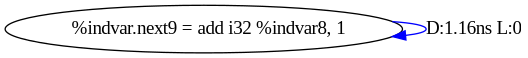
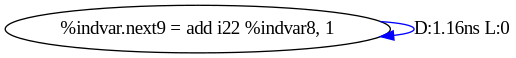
node "%indvar.next9 = add i32 %indvar8, 1": label "%indvar.next9 = add i32 %indvar8, 1" -> "%indvar.next9 = add i22 %indvar8, 1"
